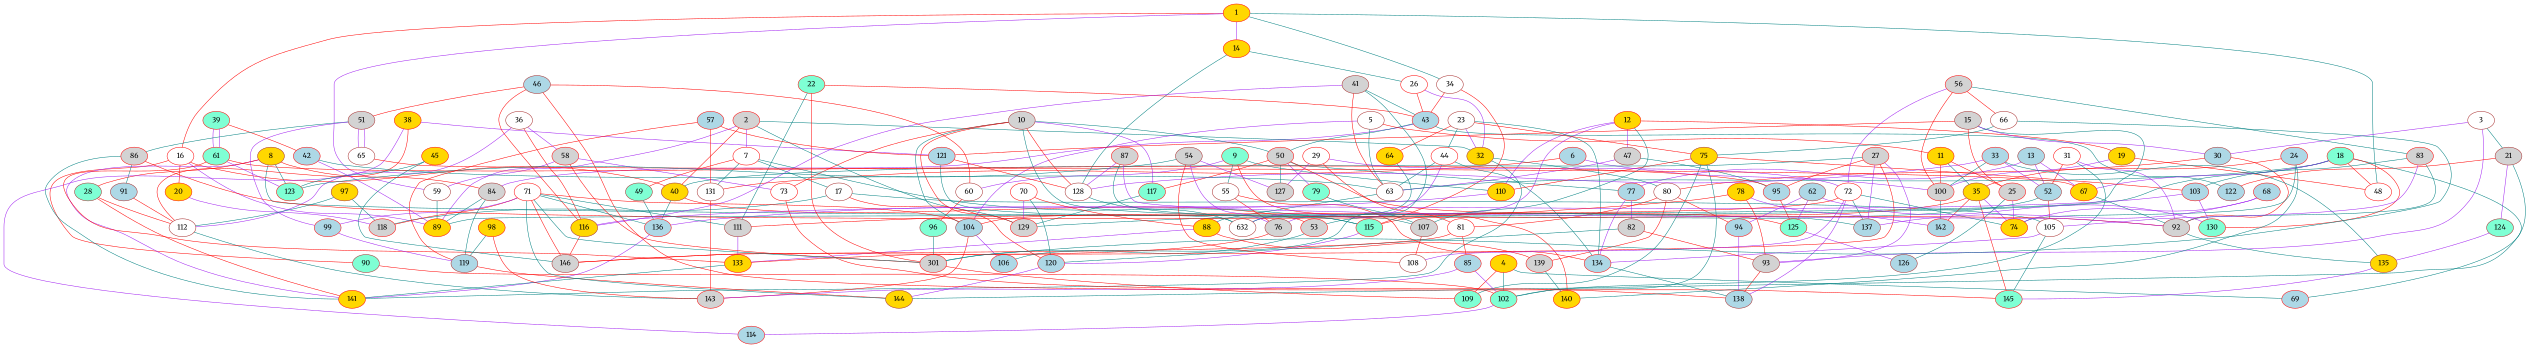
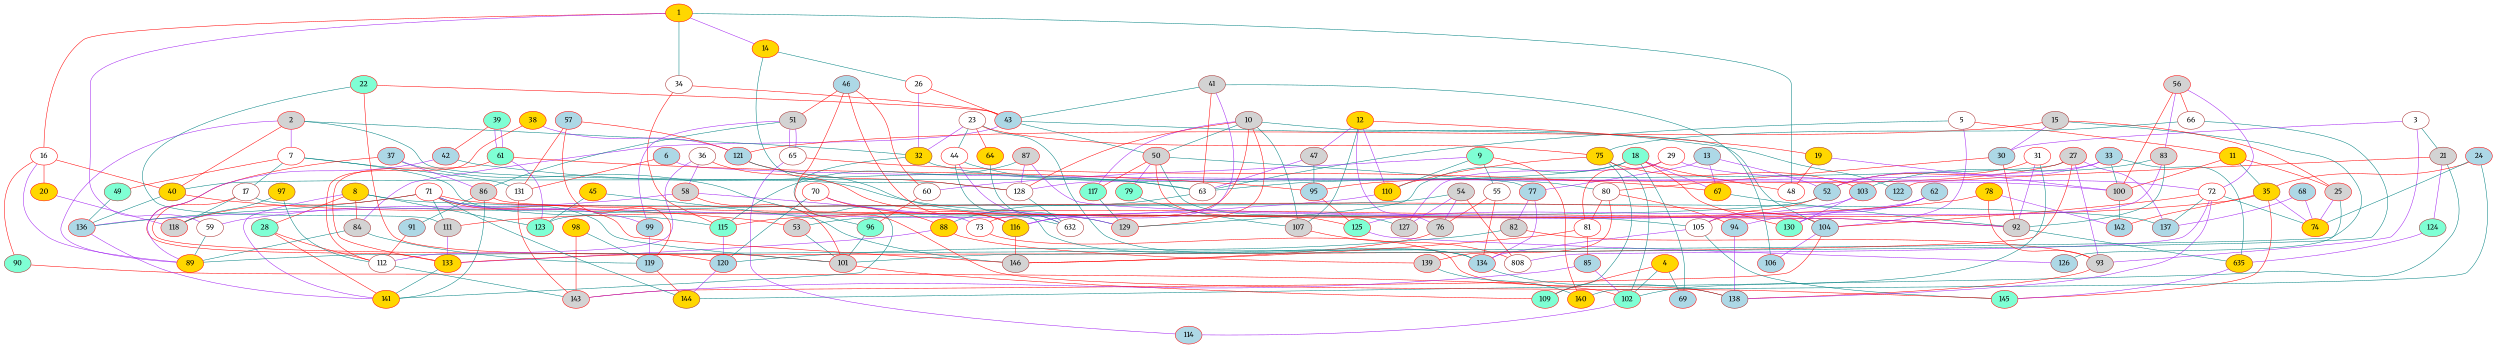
edge "56" -- "83": color teal -> purple
node "37": added
node "301": label "301" -> "101"
node "108": label "108" -> "808"
node "135": label "135" -> "635"
edge "38" -- "114": now "65" -- "114"
